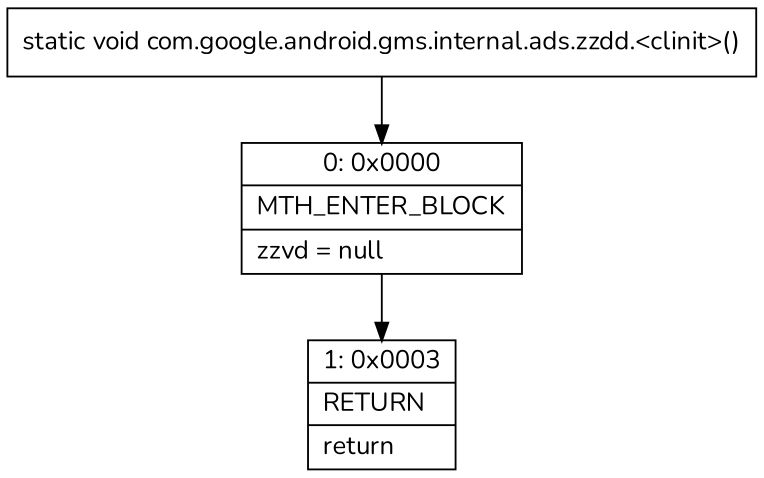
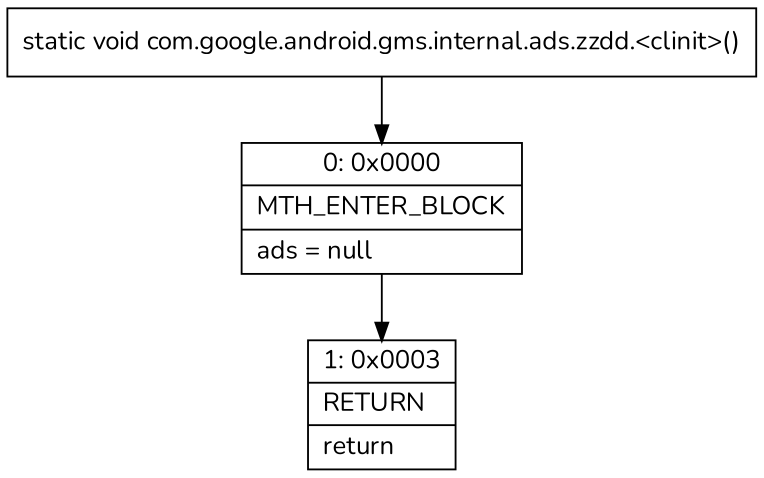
node "0: 0x0000": text "zzvd = null" -> "ads = null"
